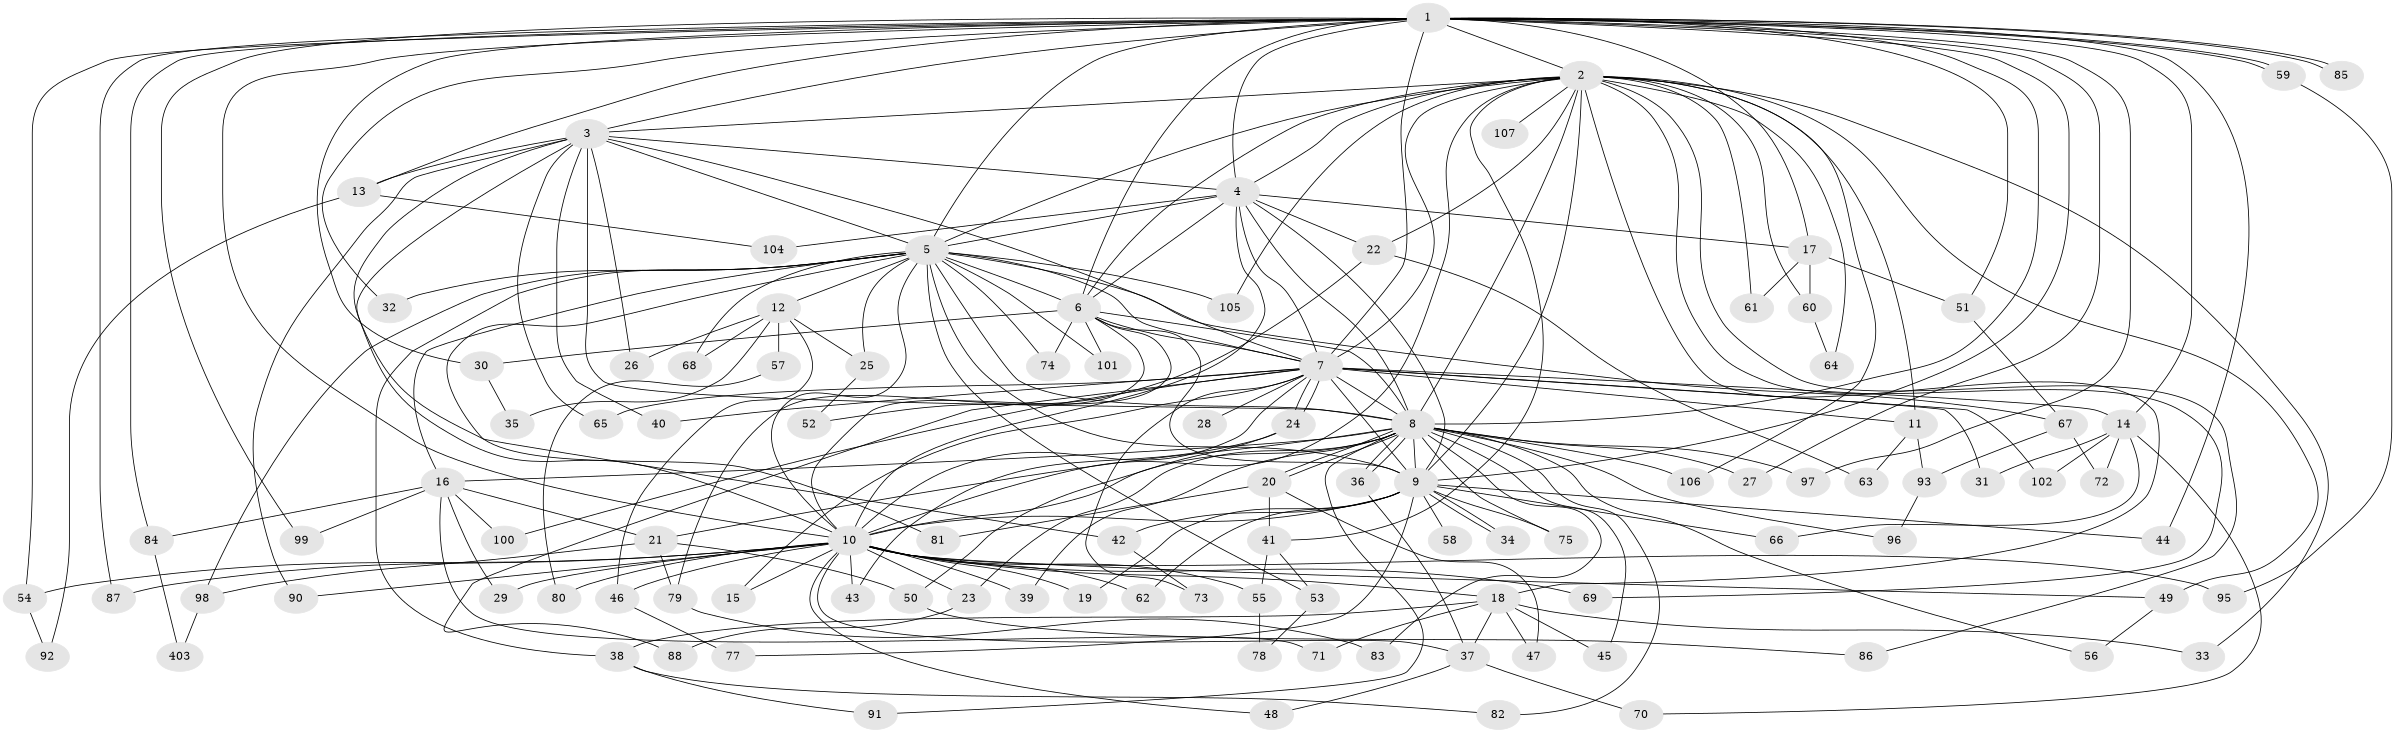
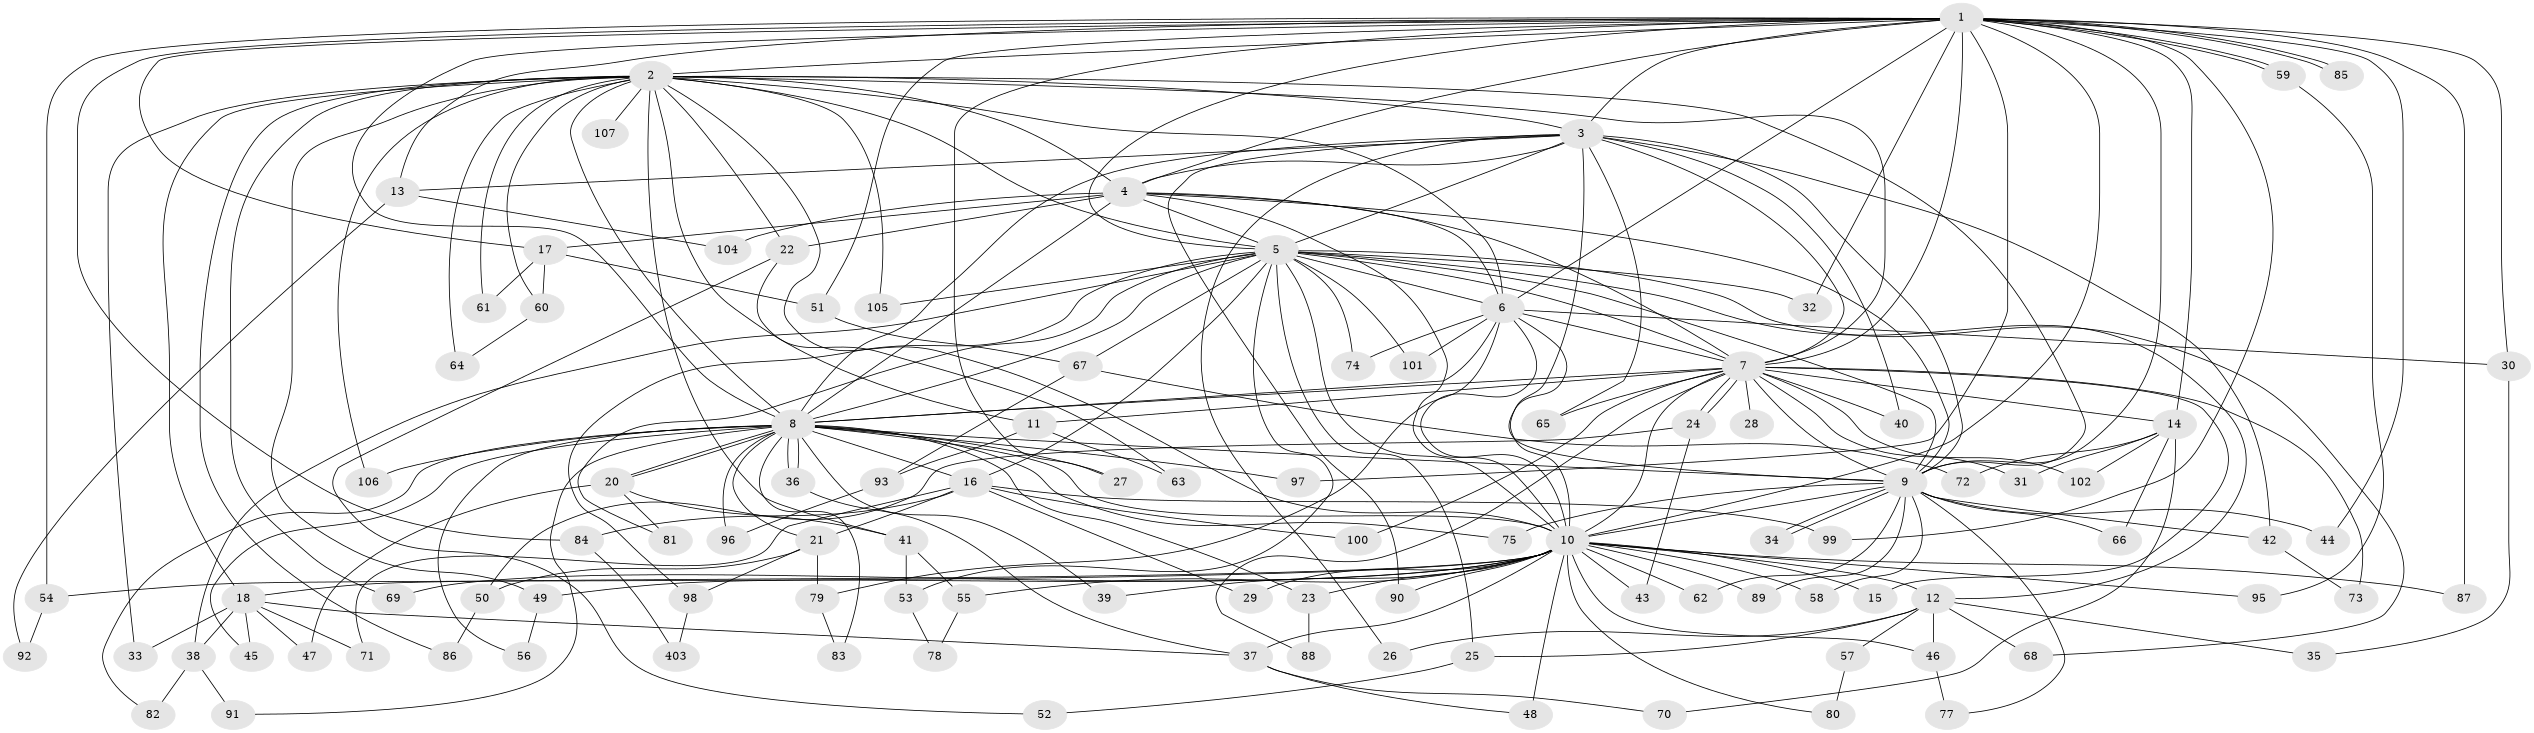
edge "3" -- "9": added
edge "10" -- "58": added
edge "10" -- "12": added
node "19": label "19" -> "89"
